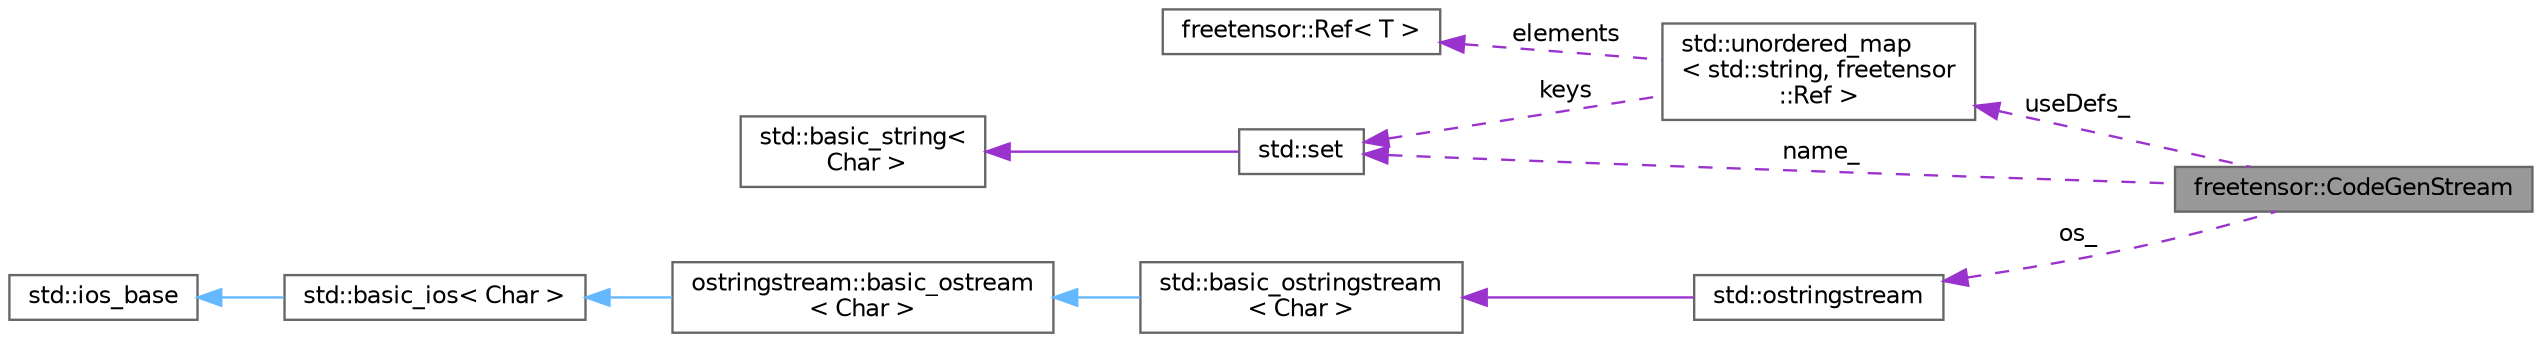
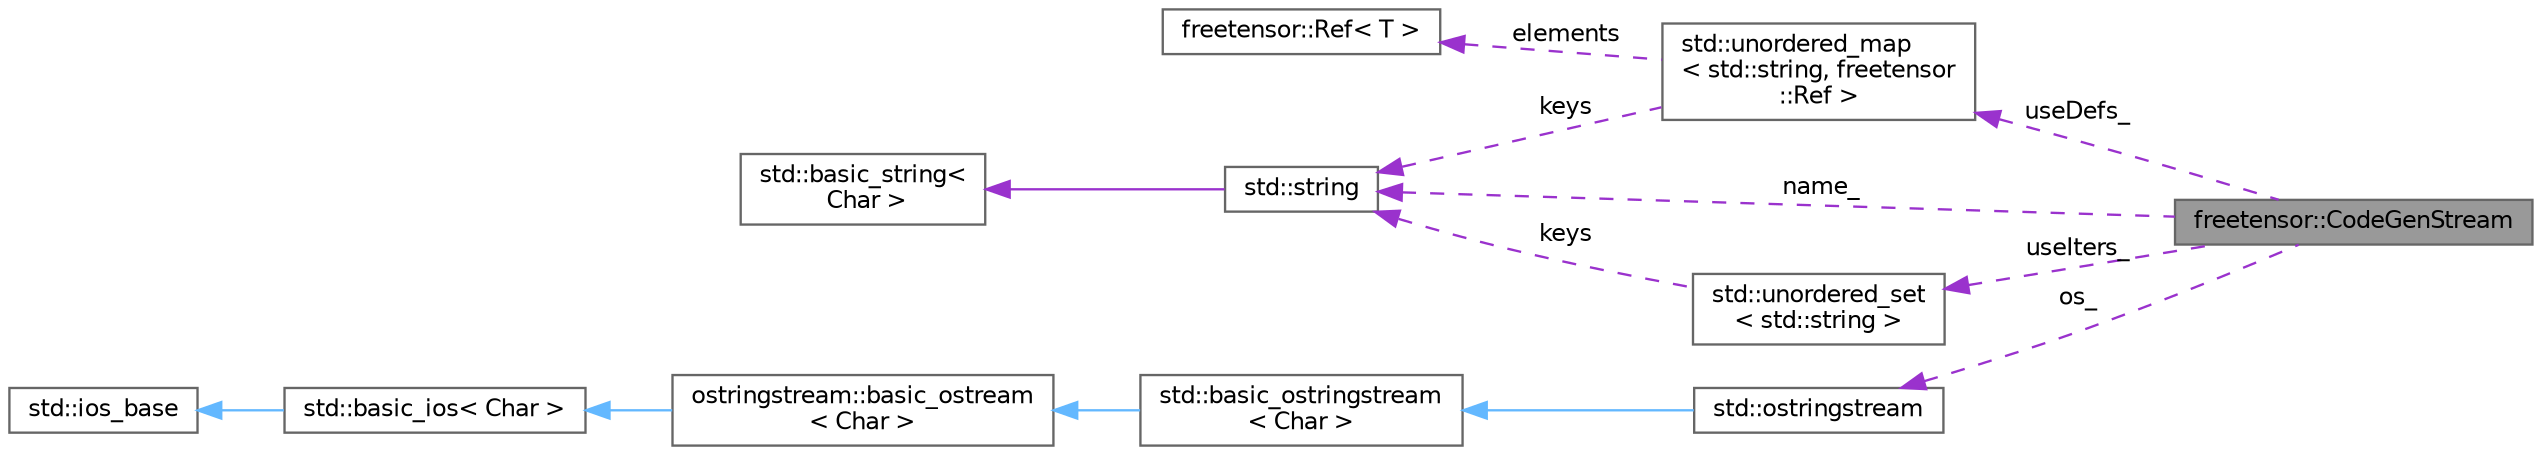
node "std::set": label "std::set" -> "std::string"
edge "std::ostringstream" -> "std::basic_ostringstream < Char >": color darkorchid3 -> steelblue1
node "std::unordered_set < std::string >": added
